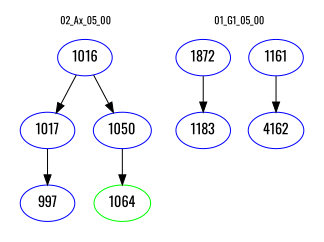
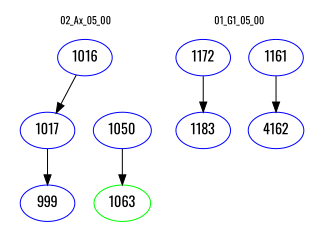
node "1872": label "1872" -> "1172"
edge "1016" -> "1050": removed
node "997": label "997" -> "999"
node "1064": label "1064" -> "1063"
